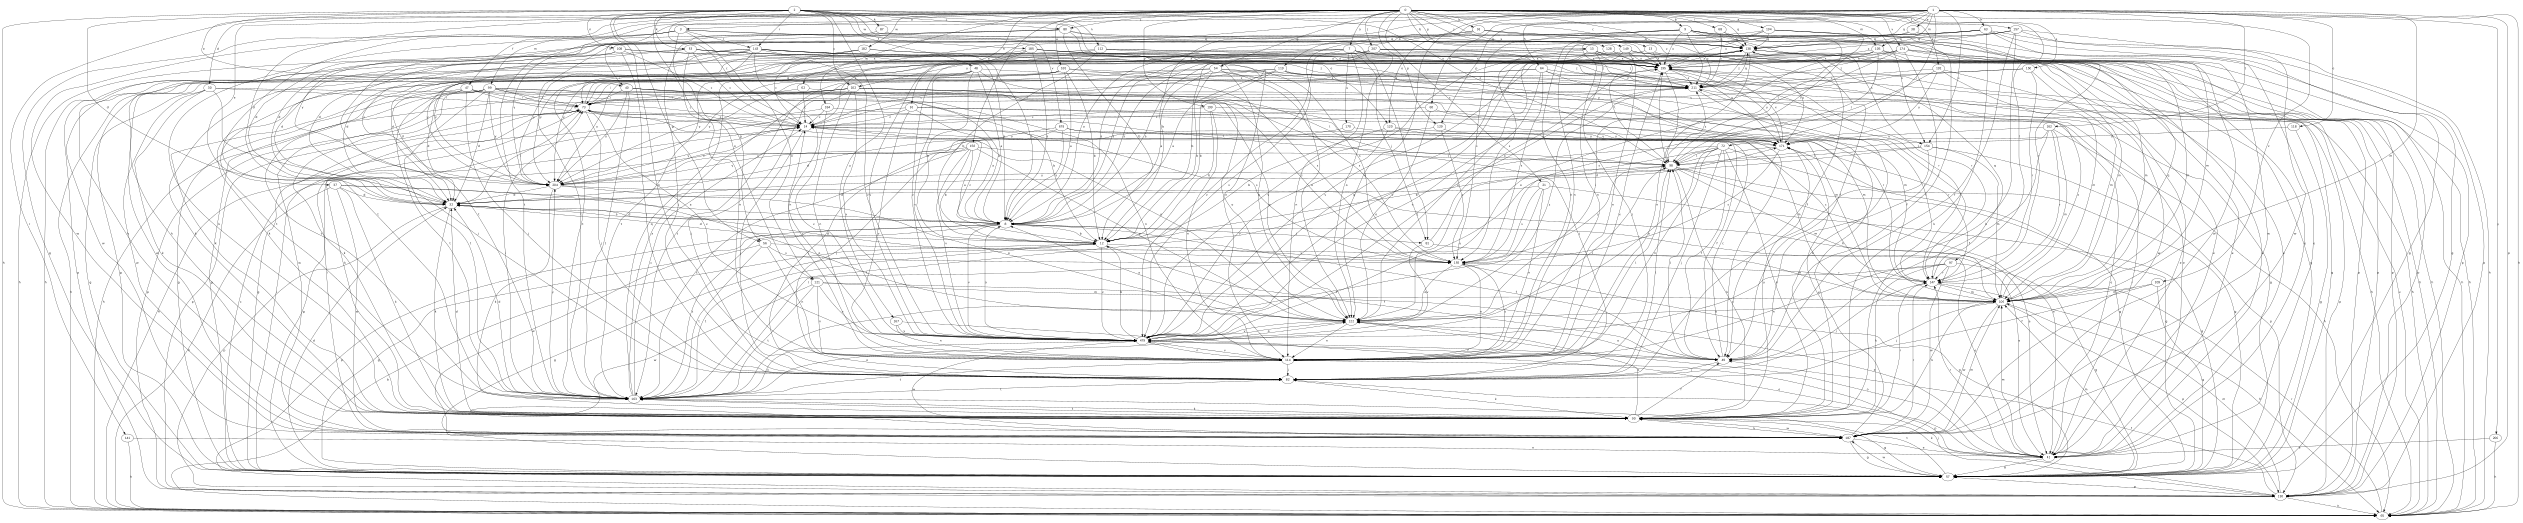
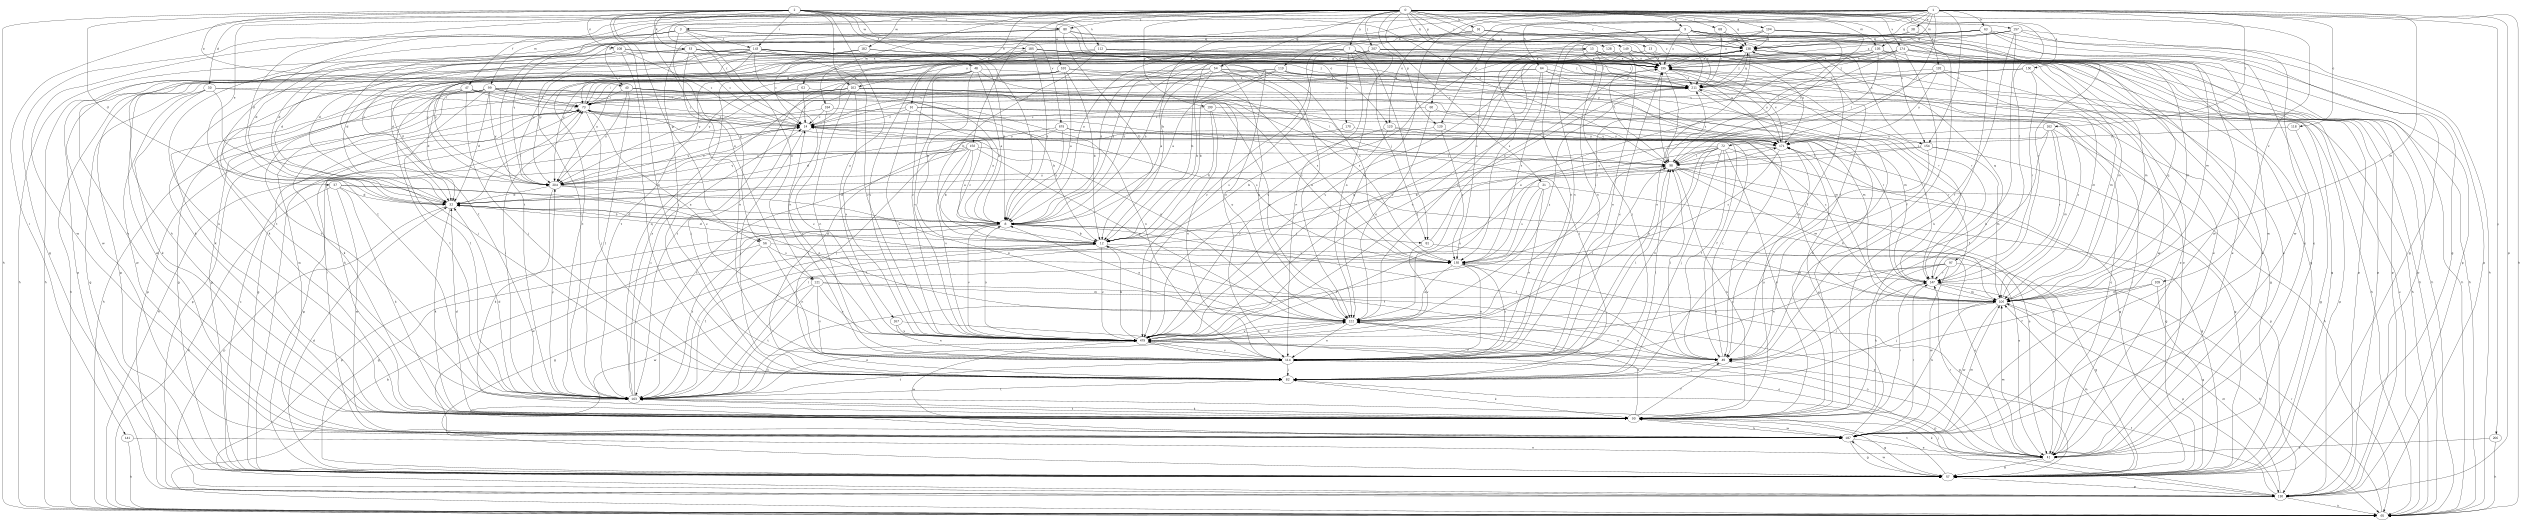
node "87": removed
edge "36" -> "114": now "36" -> "479"
